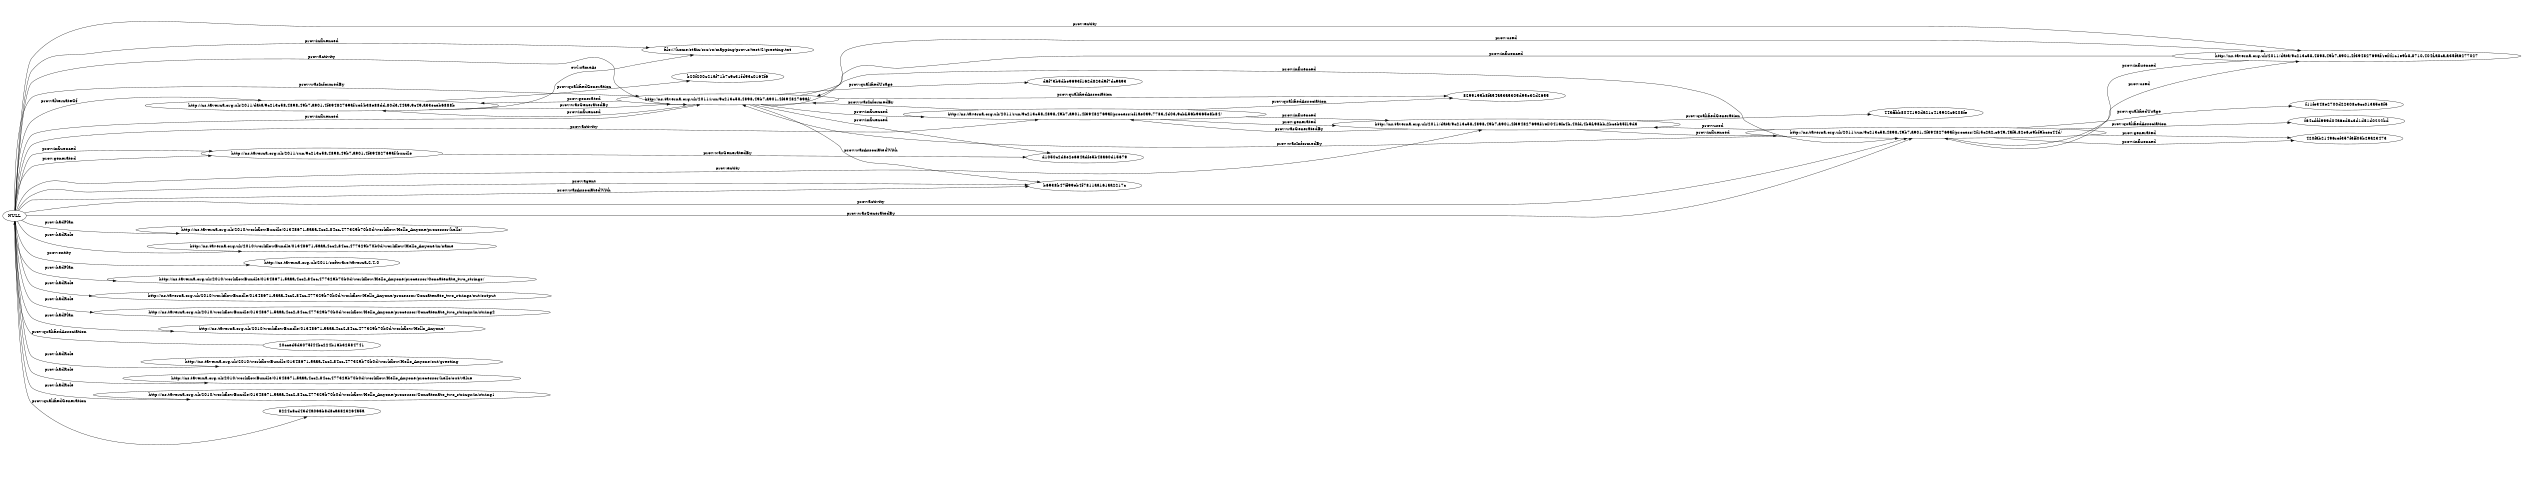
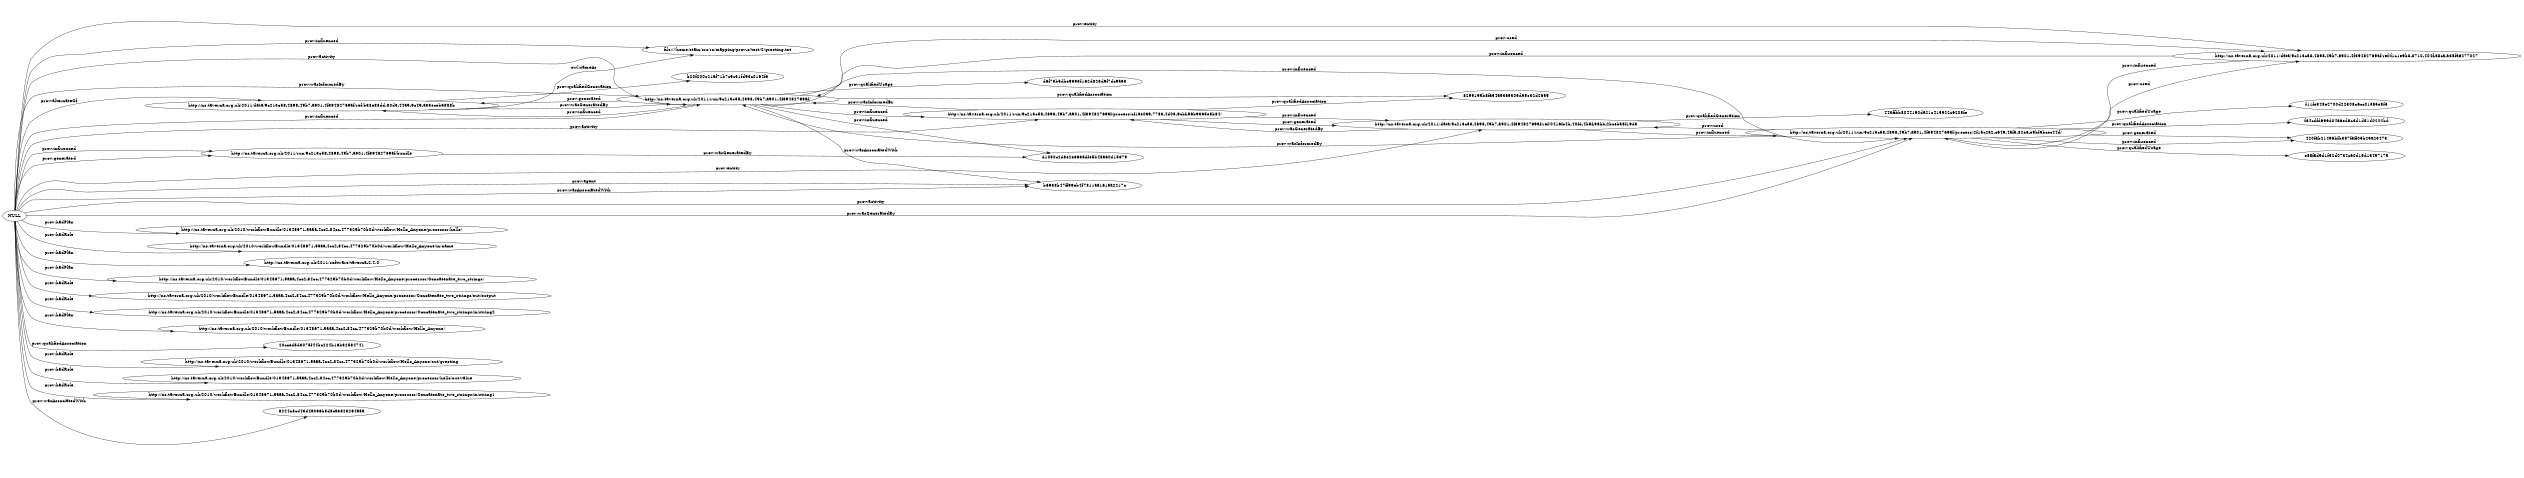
node "420fab21496ref357f3ff05b29a23473": label "420fab21496ref357f3ff05b29a23473" -> "420fab21496bfb357f3ff05b29a23473"
node "e8afad9d1f52d07a4c60d15d1a457175": added
node "d1050c2d8e2e664adfe5b48a60d15679": label "d1050c2d8e2e664adfe5b48a60d15679" -> "d1050c2d8e2e663adfe5b48a60d15679"
edge "NULL" -> "http://ns.taverna.org.uk/2011/software/taverna-2.4.0": label "prov:entity" -> "prov:hadPlan"
edge "20cced5d3075f44bc224b16b32584741" -> "NULL": reversed
edge "NULL" -> "8224c8cd43d4a066b8d8ca3823264a5a": label "prov:qualifiedGeneration" -> "prov:wasAssociatedWith"
